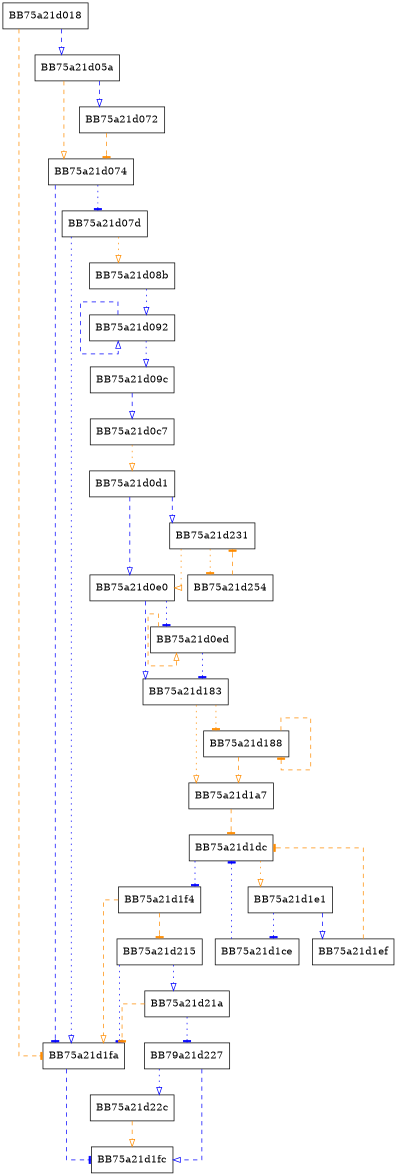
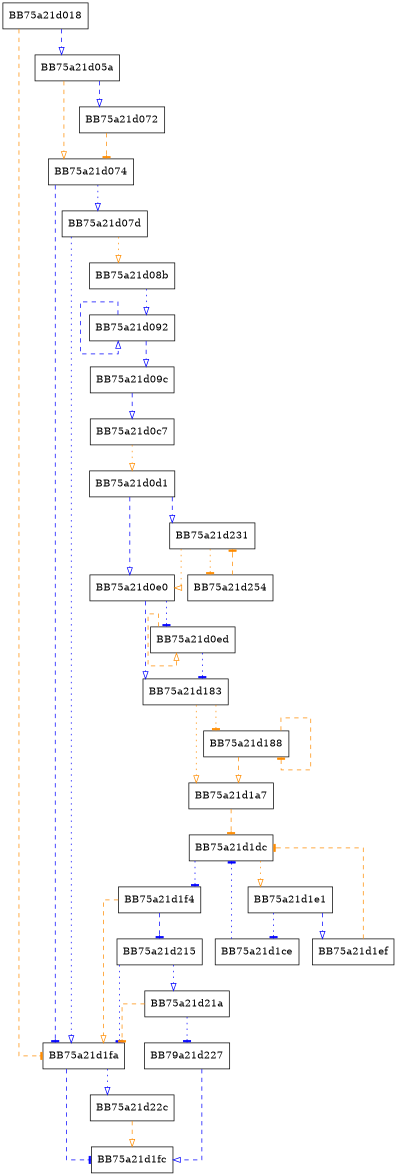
edge "BB75a21d074" -> "BB75a21d07d": arrowhead tee -> onormal
edge "BB75a21d092" -> "BB75a21d09c": style dotted -> dashed
edge "BB75a21d1f4" -> "BB75a21d215": color darkorange -> blue
edge "BB79a21d227" -> "BB75a21d22c": now "BB75a21d1fa" -> "BB75a21d22c"
